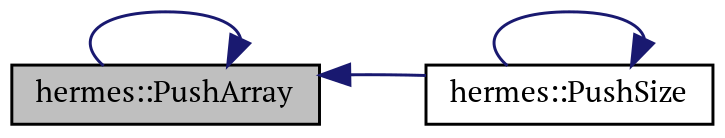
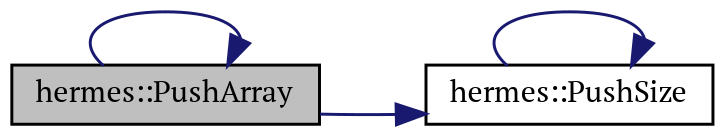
edge "hermes::PushSize" -> "hermes::PushArray": reversed
